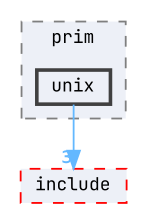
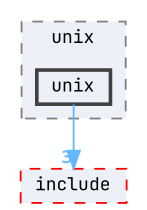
cluster "prim": label "prim" -> "unix"
